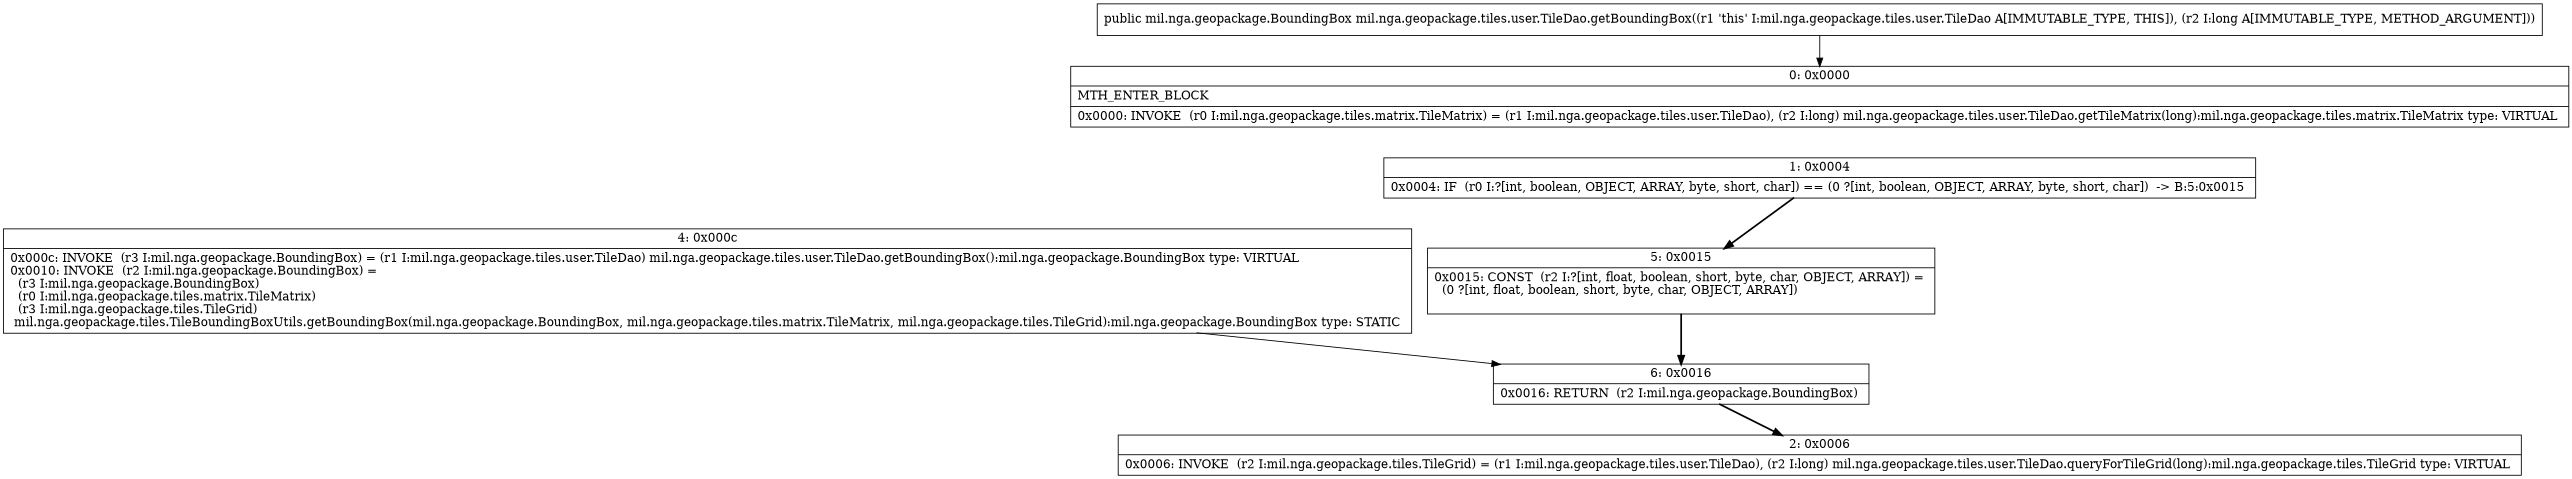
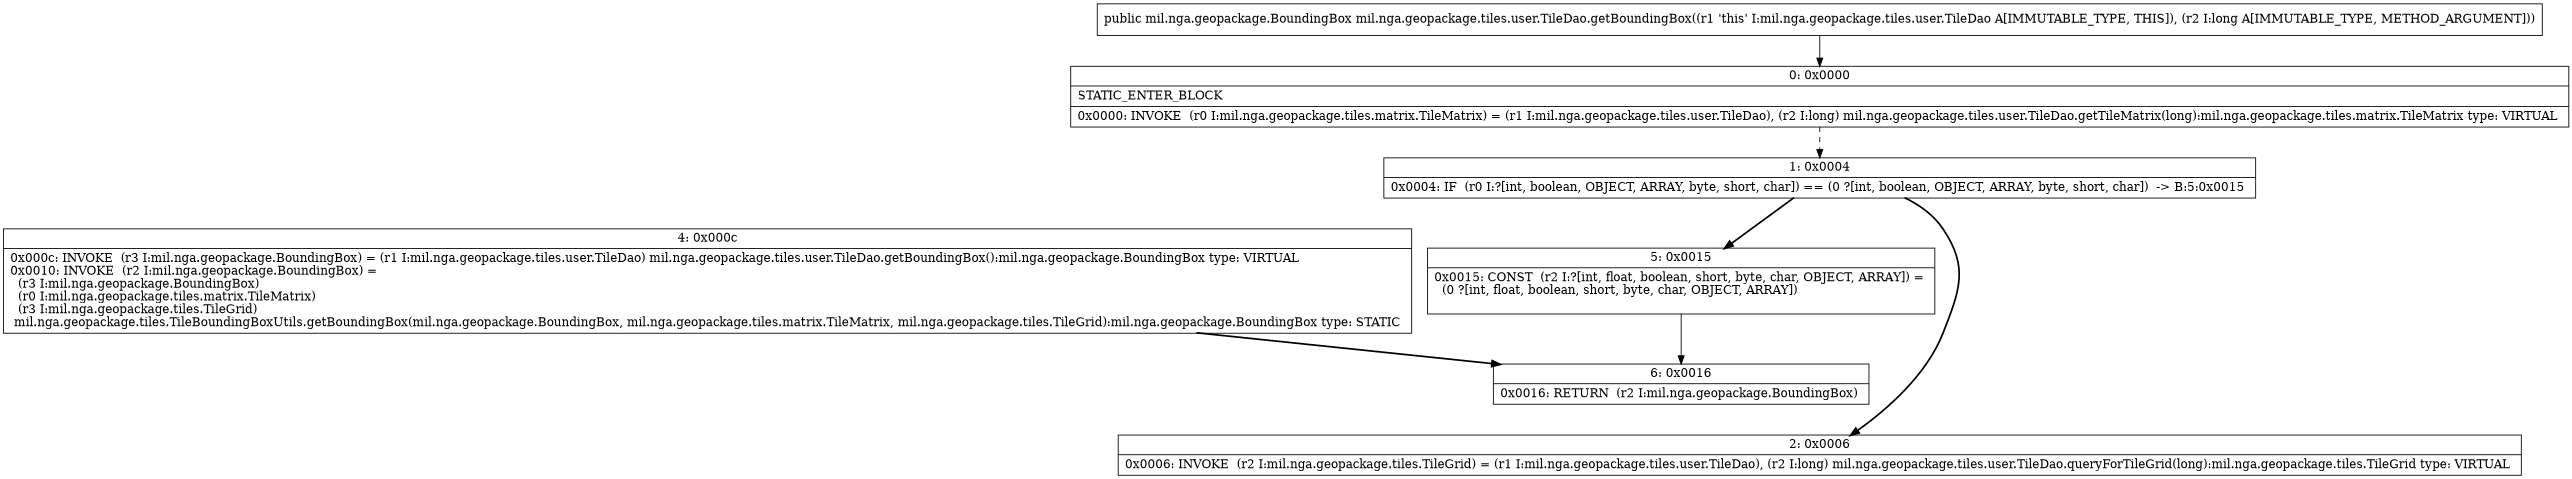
node "0: 0x0000": text "MTH_ENTER_BLOCK" -> "STATIC_ENTER_BLOCK"
edge "0: 0x0000" -> "1: 0x0004": added
edge "5: 0x0015" -> "6: 0x0016": style bold -> solid
edge "4: 0x000c" -> "6: 0x0016": style solid -> bold
edge "6: 0x0016" -> "2: 0x0006": now "1: 0x0004" -> "2: 0x0006"
